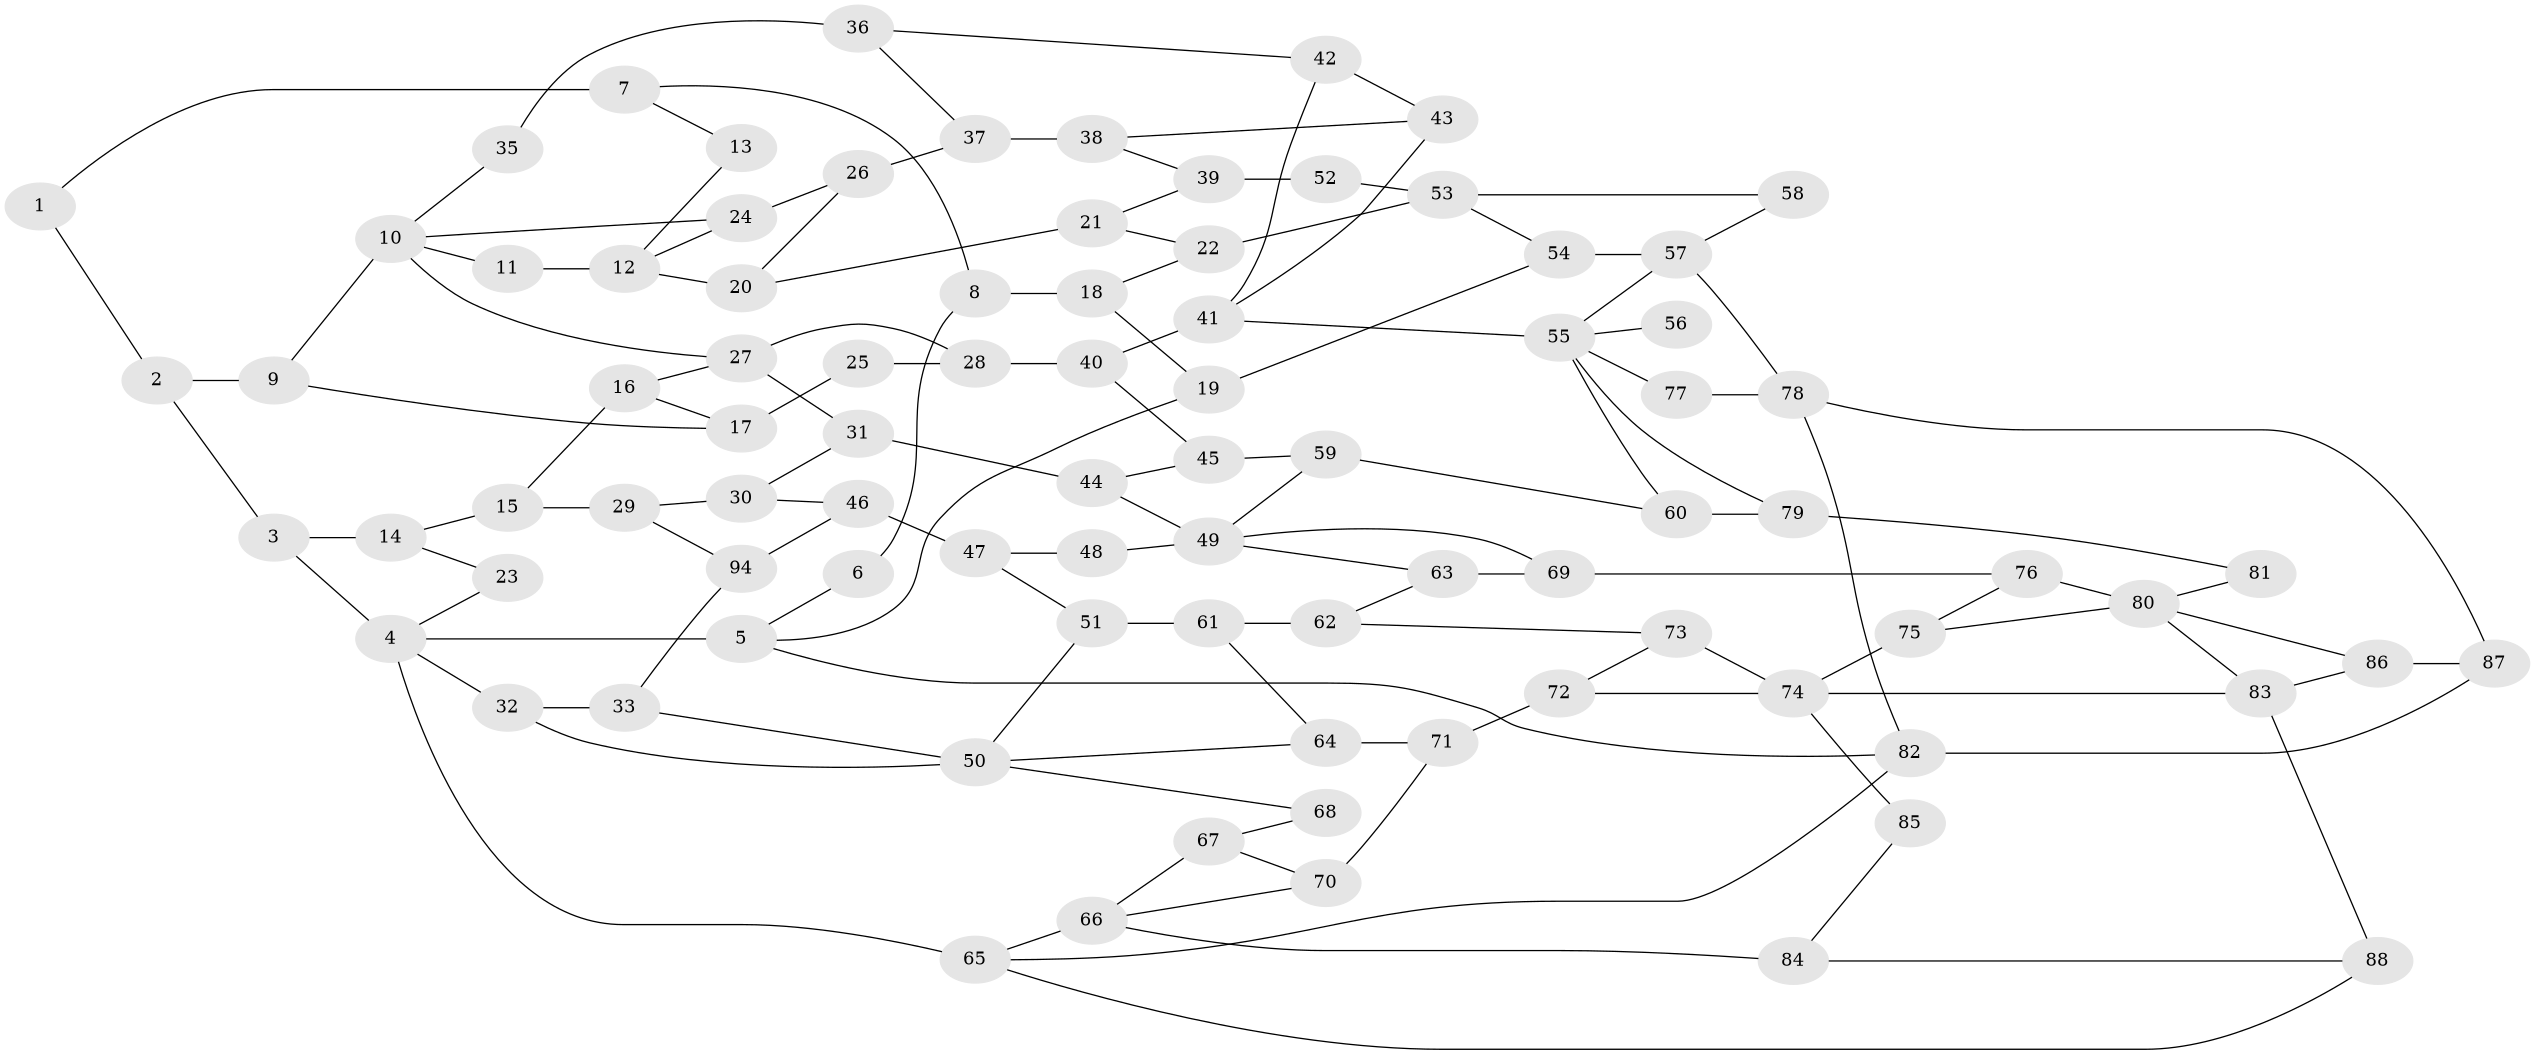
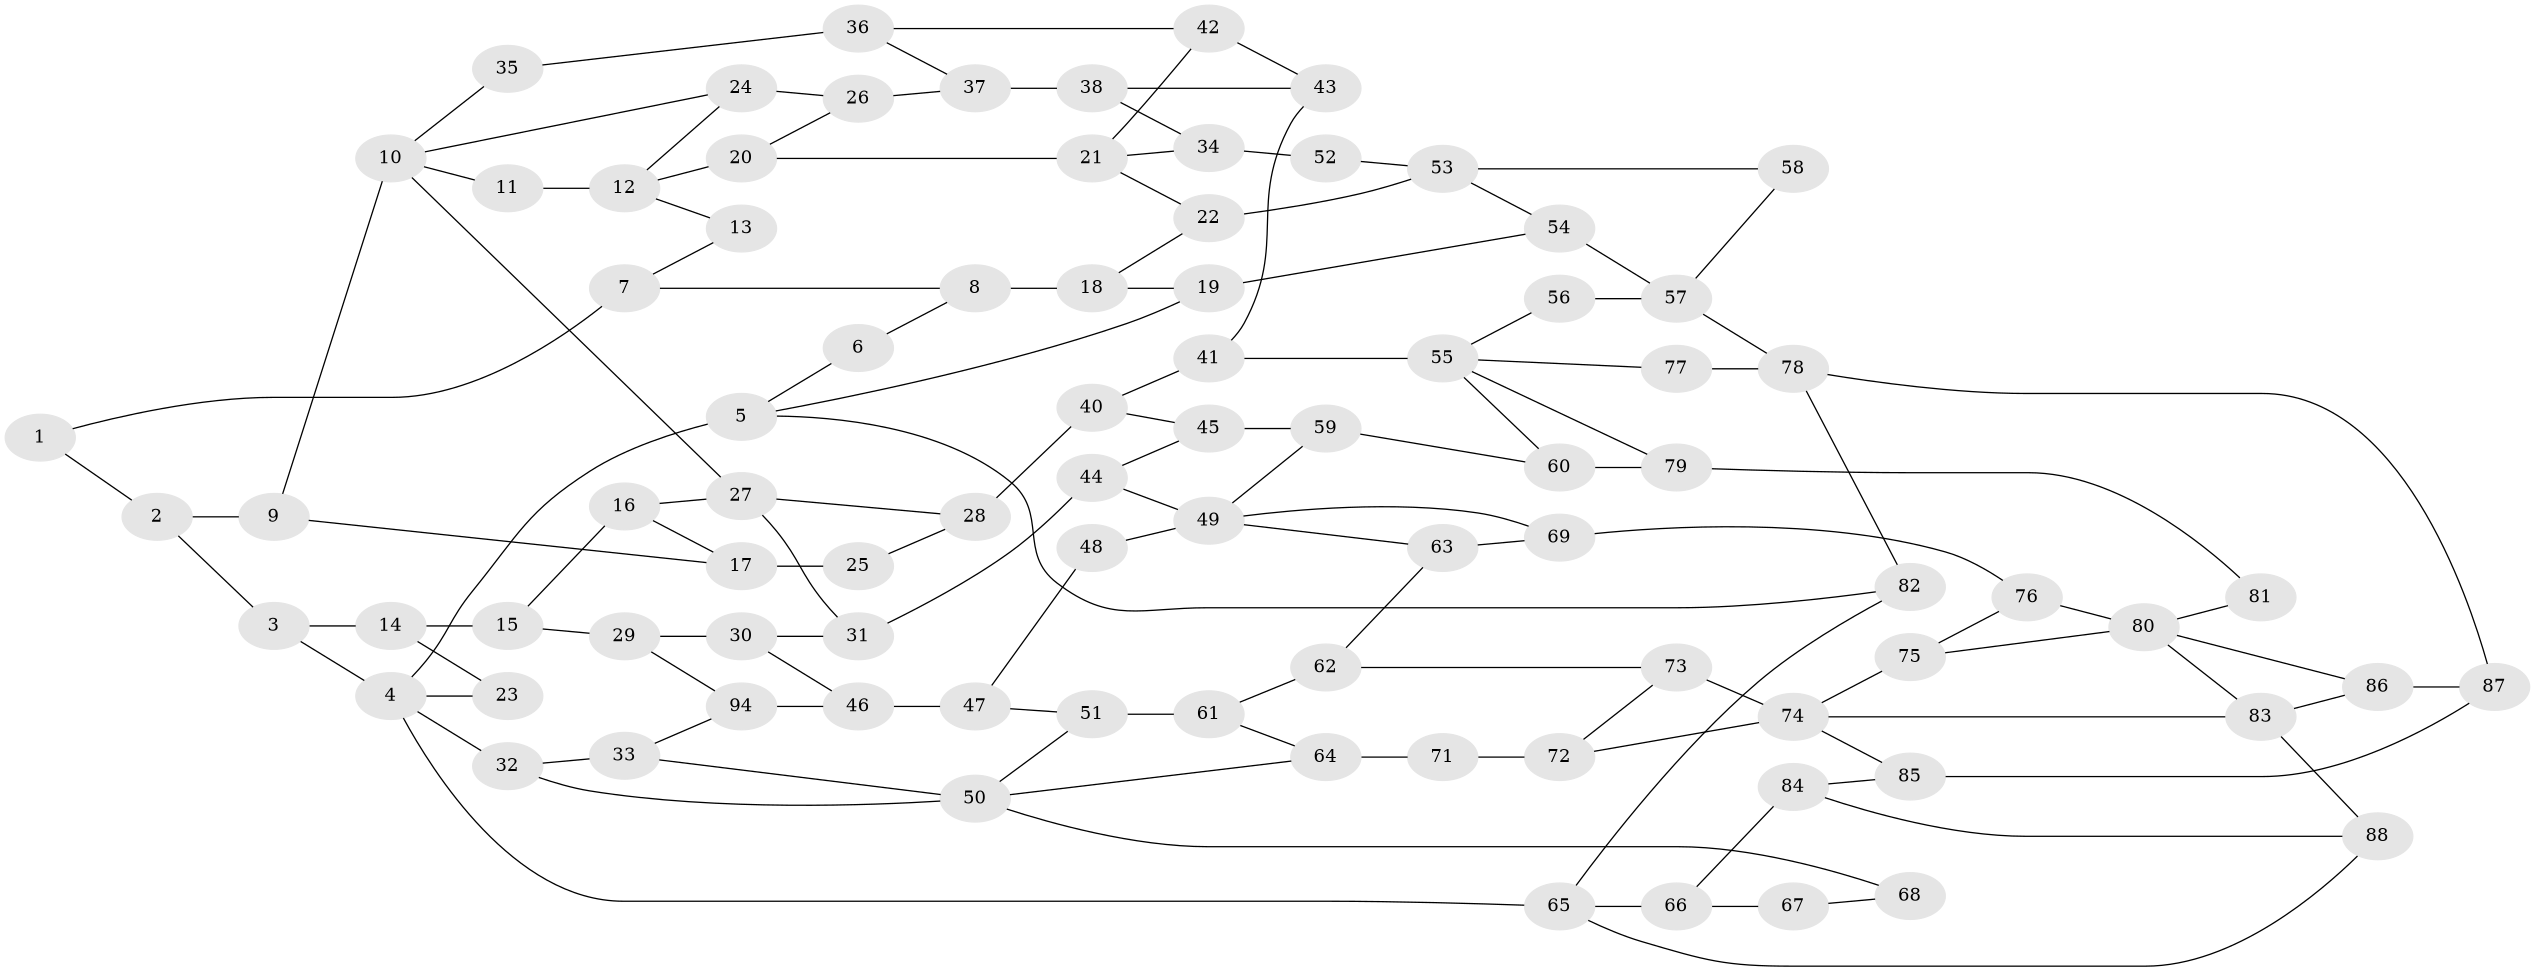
node "39": label "39" -> "34"
edge "42" -- "41": now "42" -- "21"
edge "57" -- "55": now "57" -- "56"
edge "87" -- "82": now "87" -- "85"
node "70": removed
